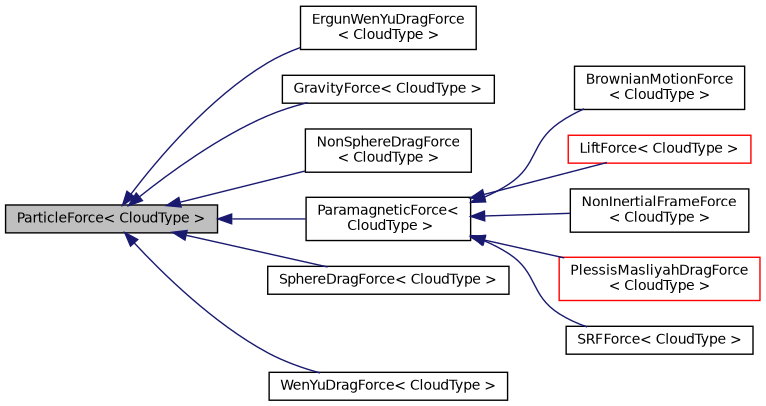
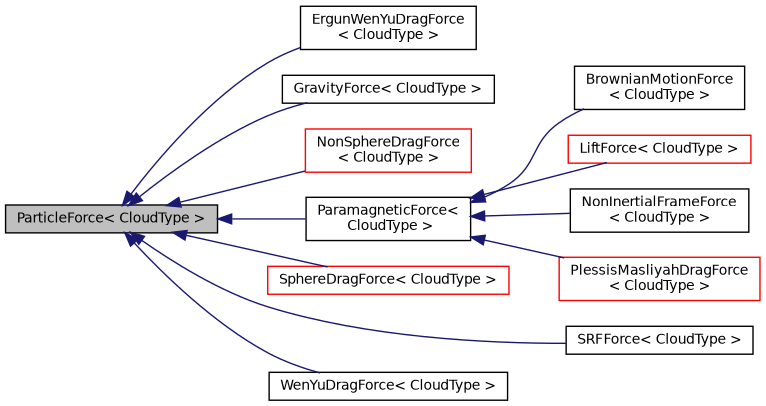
node "NonSphereDragForce < CloudType >": color black -> red
node "SphereDragForce< CloudType >": color black -> red
edge "SRFForce< CloudType >" -> "ParamagneticForce< CloudType >": now "SRFForce< CloudType >" -> "ParticleForce< CloudType >"
